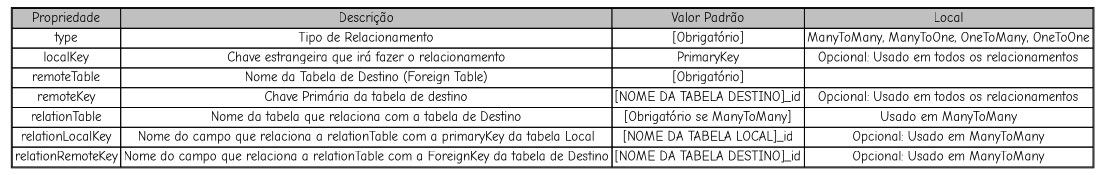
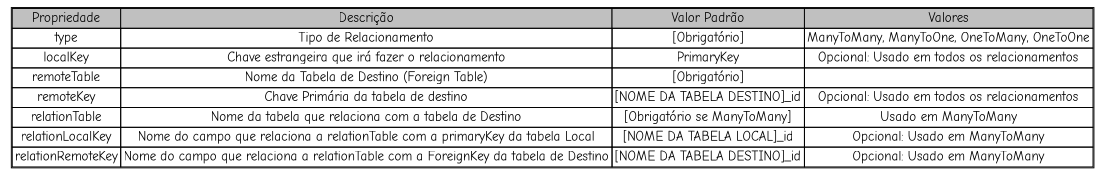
node "Propriedade": text "Local" -> "Valores"
